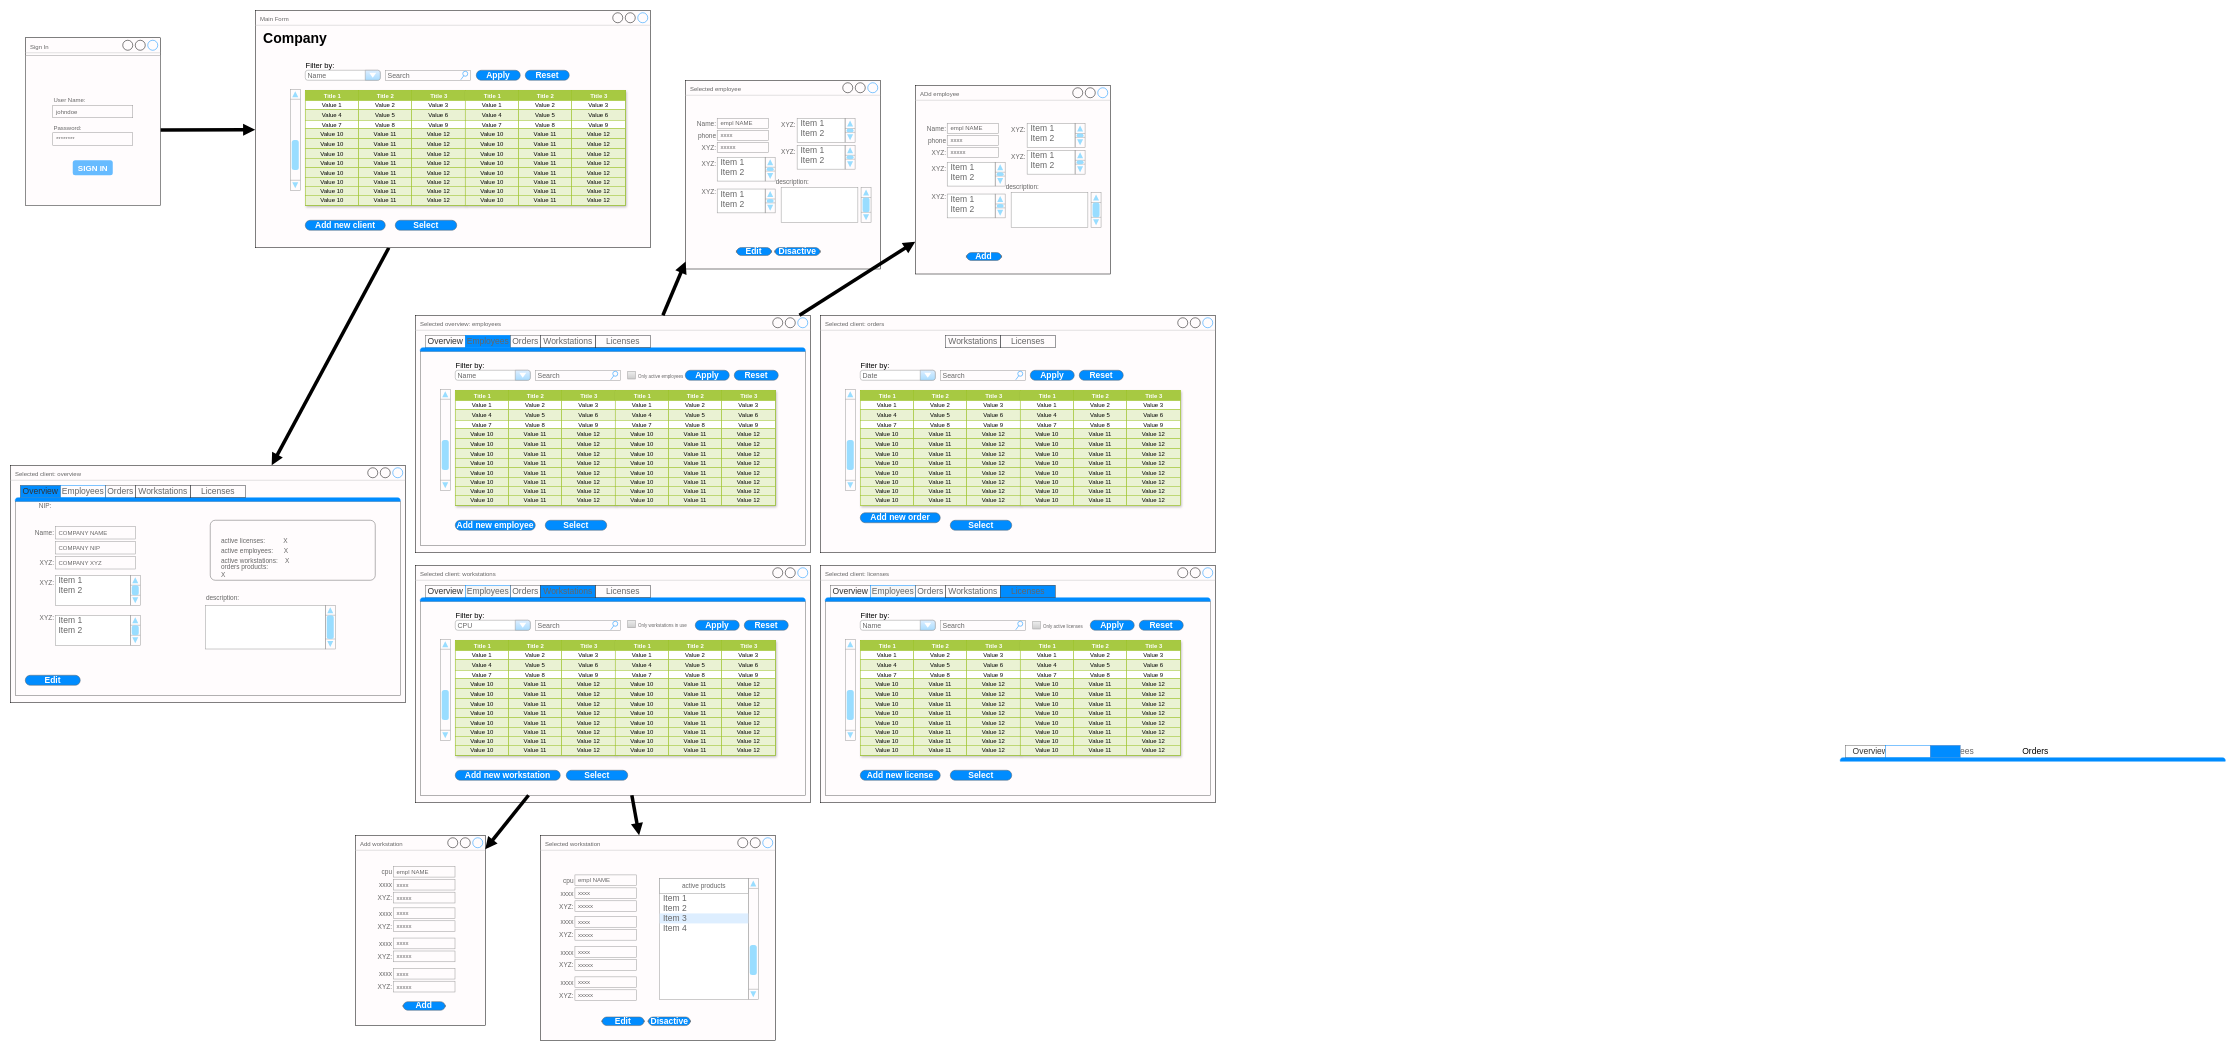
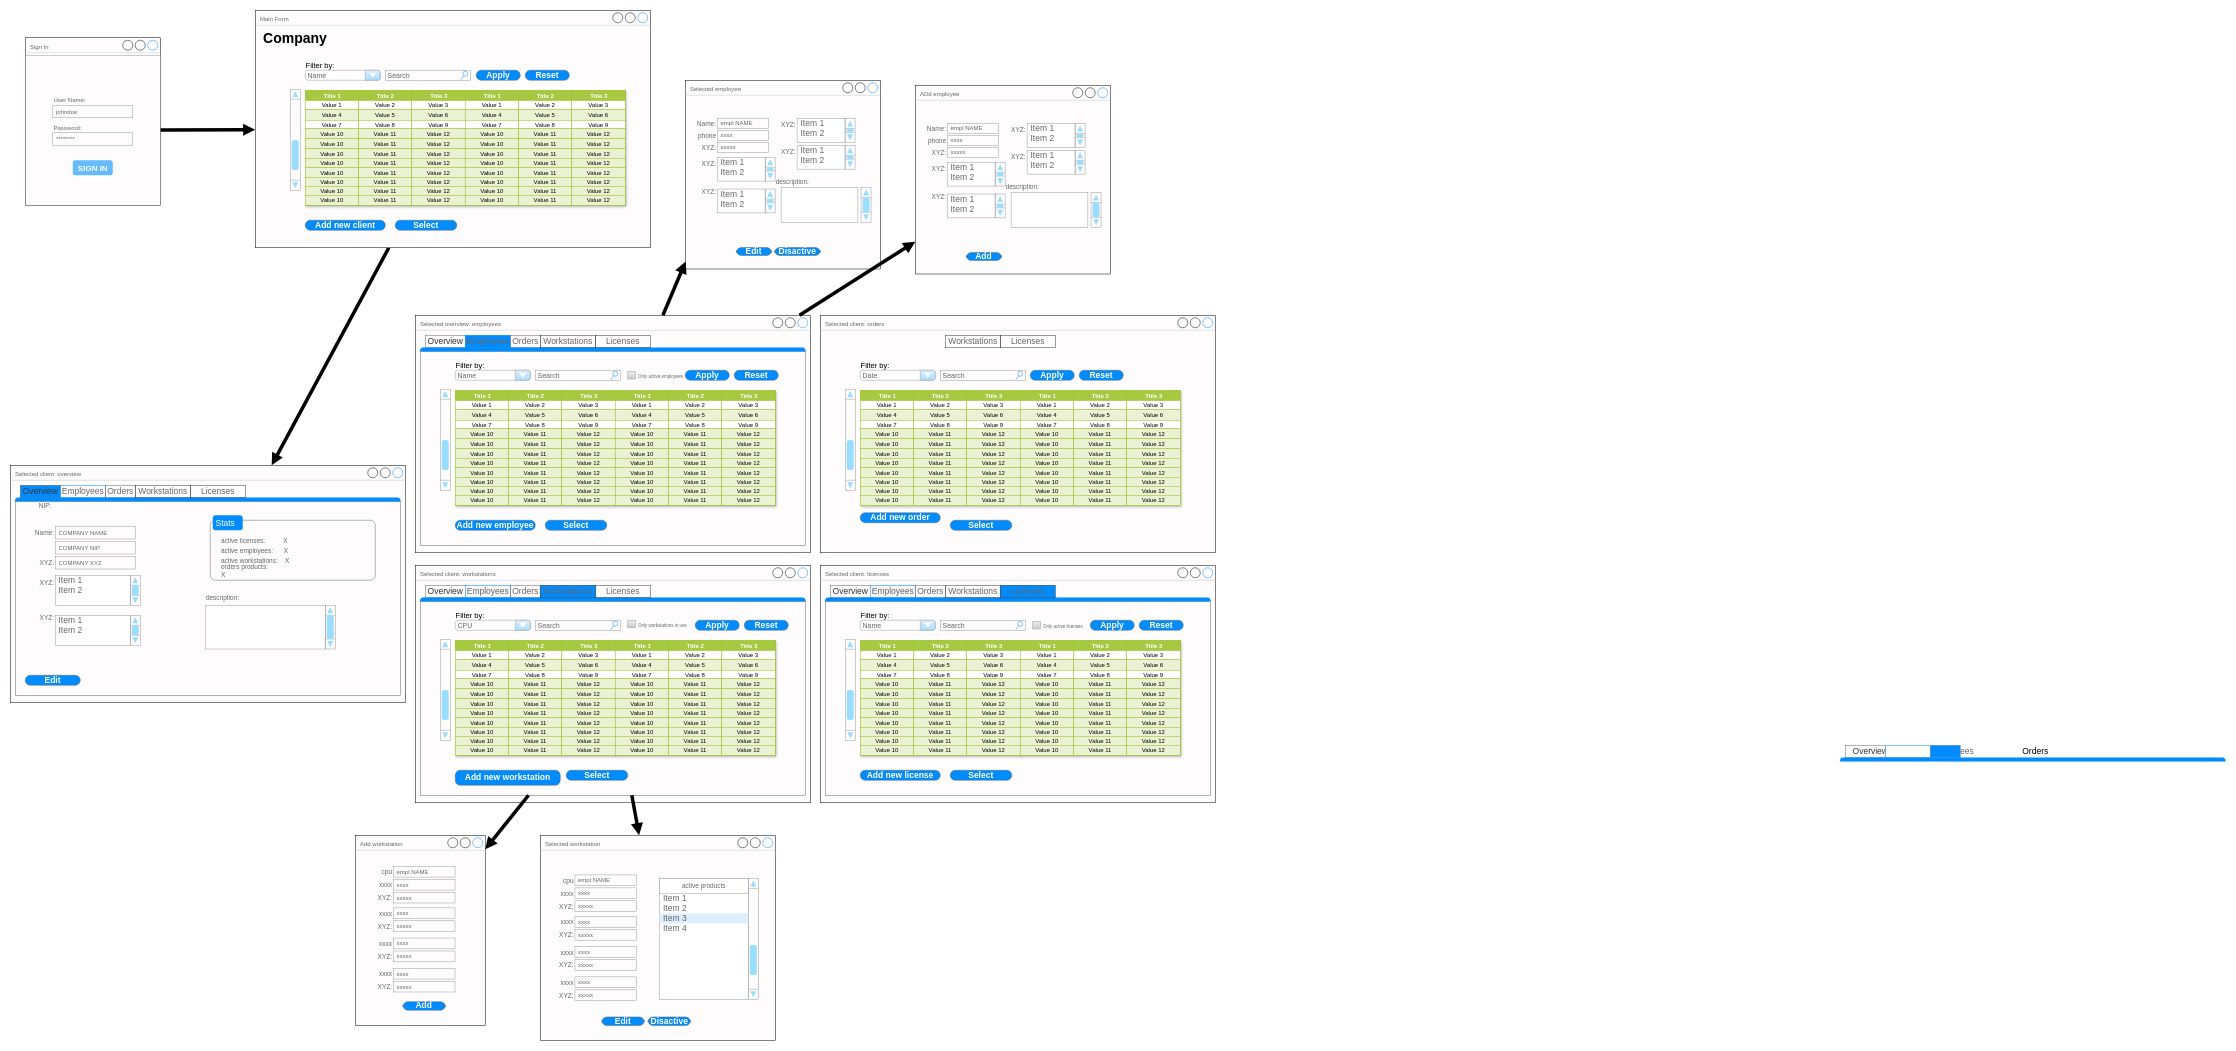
node "Stats": added
node "Add new workstation": size 105x10 -> 105x15
